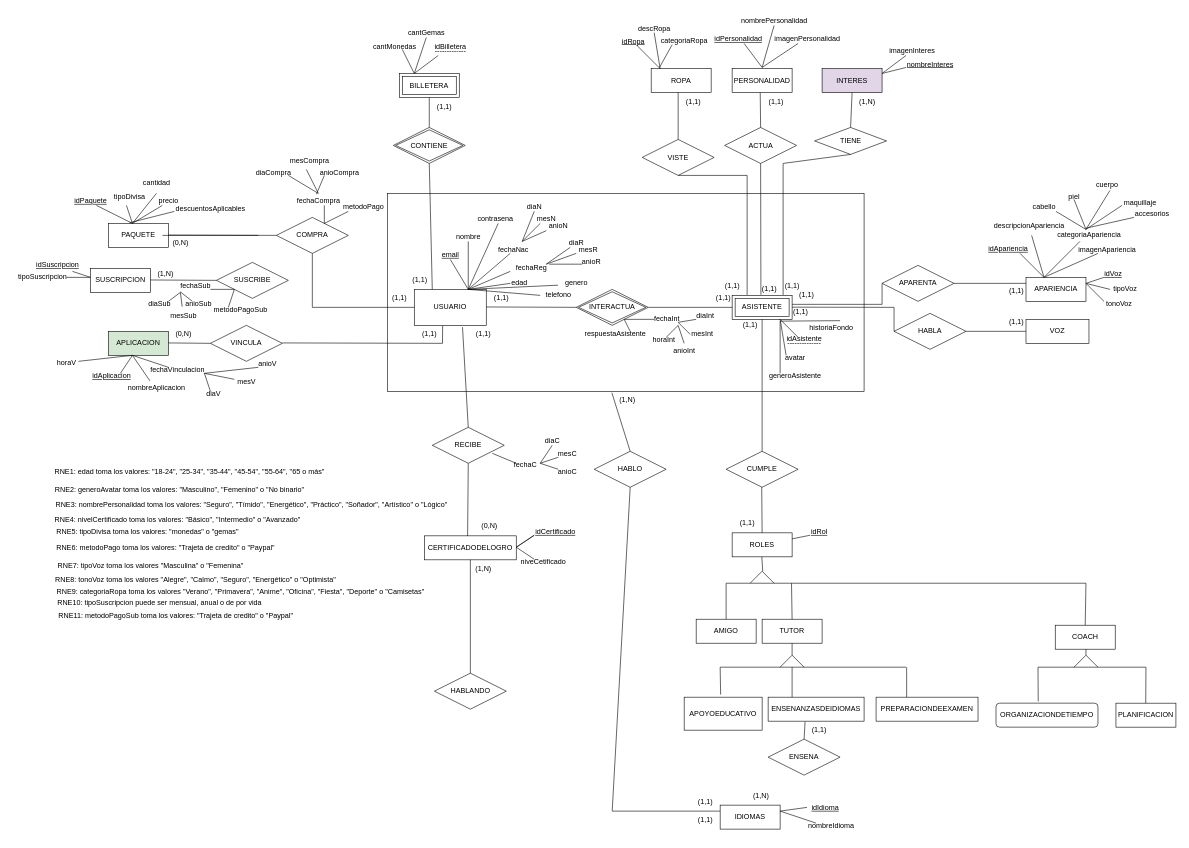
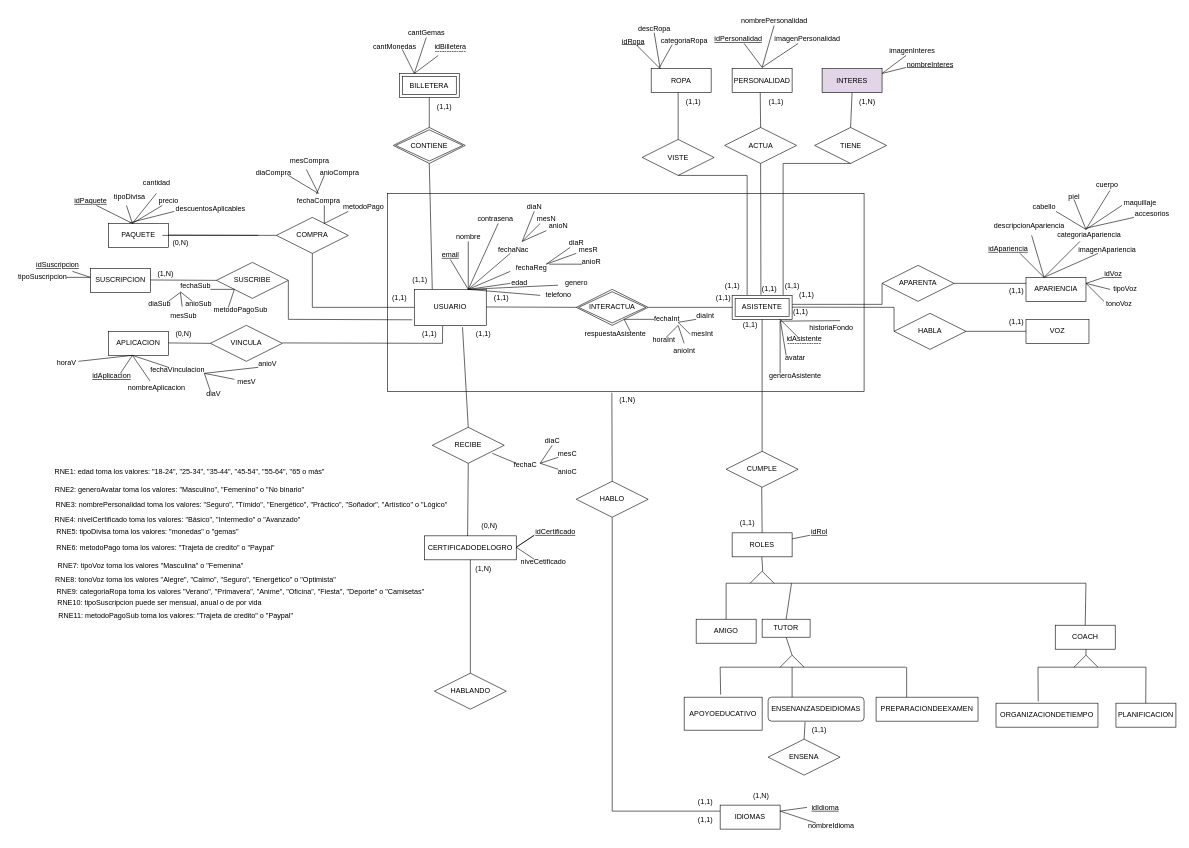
node "TIENE": size 72x27 -> 72x36
edge "SUSCRIBE" -- "USUARIO": added
node "APLICACION": fillcolor #d5e8d4 -> #ffffff
node "HABLO": moved (630, 470) -> (612, 500)
node "TUTOR": size 60x24 -> 48x18
node "ENSENANZASDEIDIOMAS": shape rectangle -> rounded rectangle
node "ORGANIZACIONDETIEMPO": shape rounded rectangle -> rectangle
